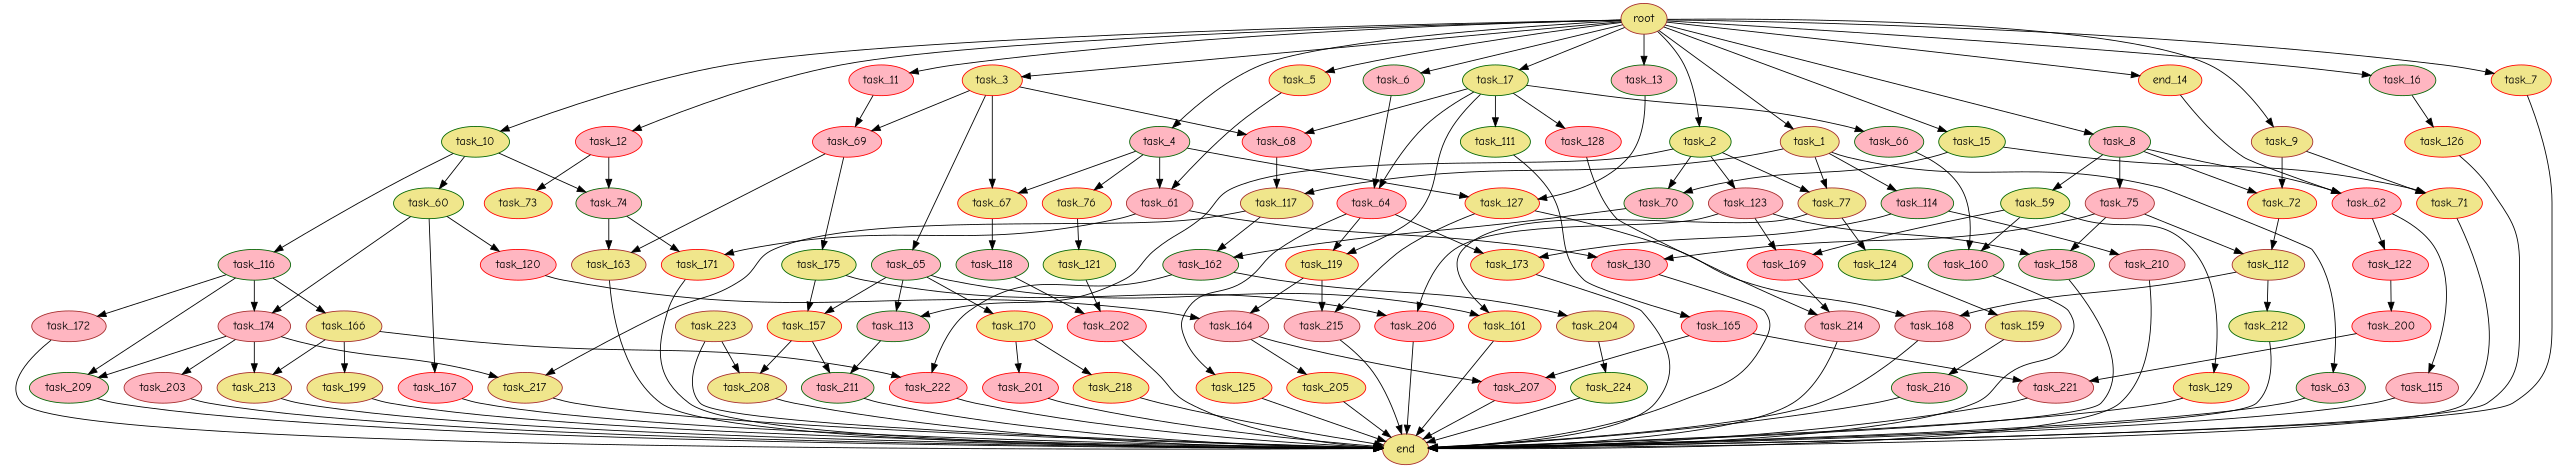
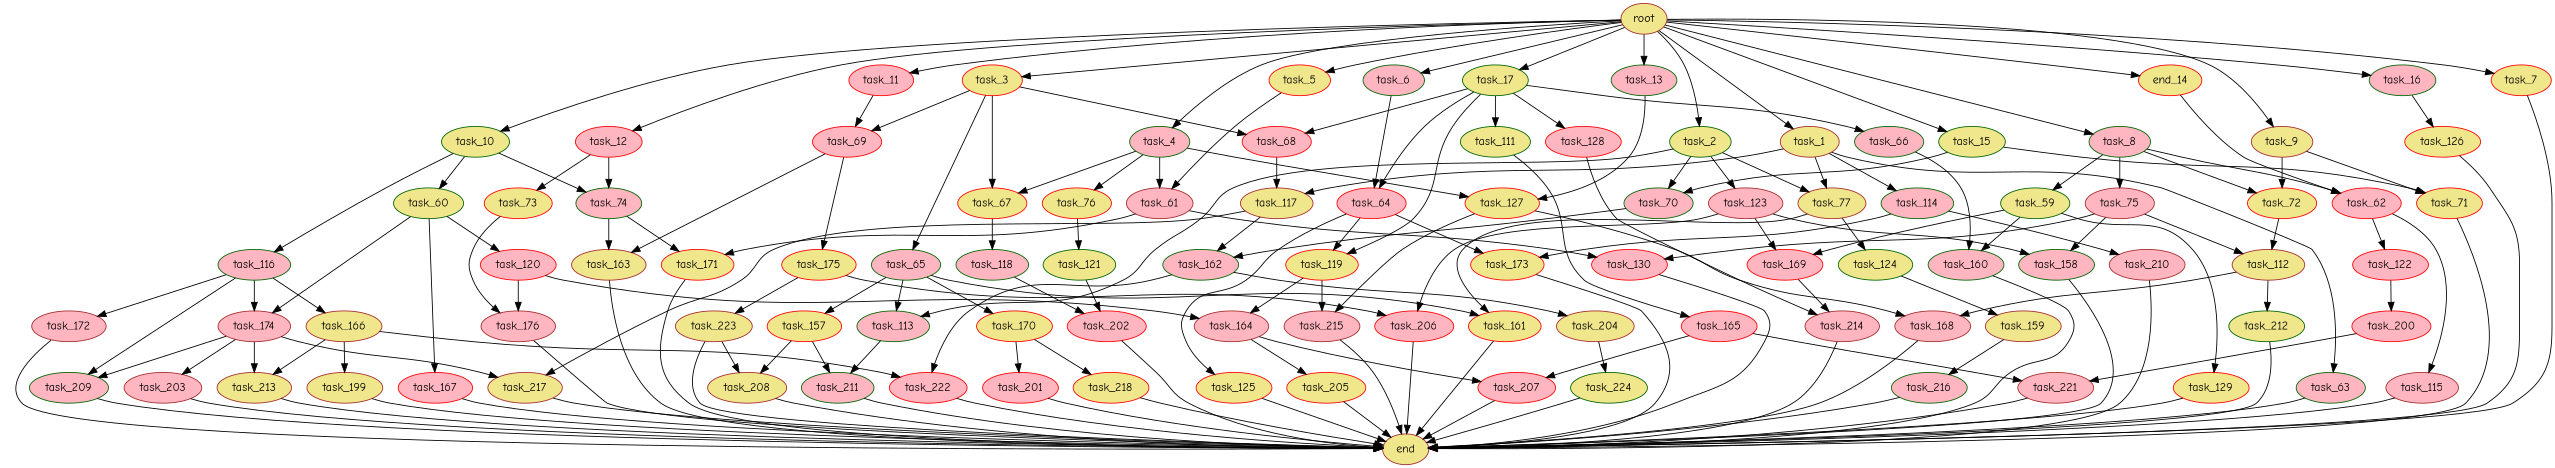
node "task_175": color darkgreen -> red
edge "task_175" -> "task_157": now "task_175" -> "task_223"
node "task_176": added
